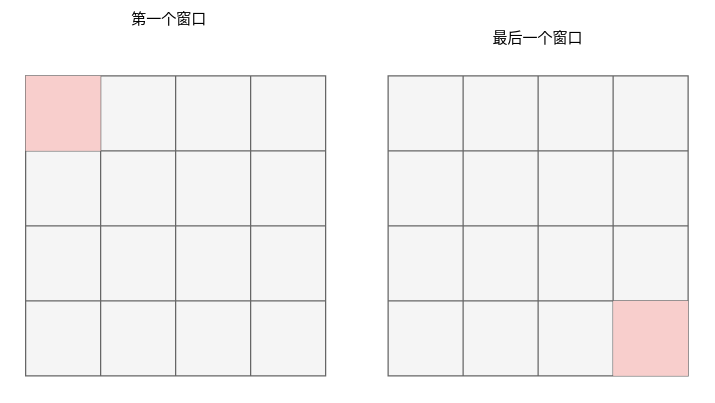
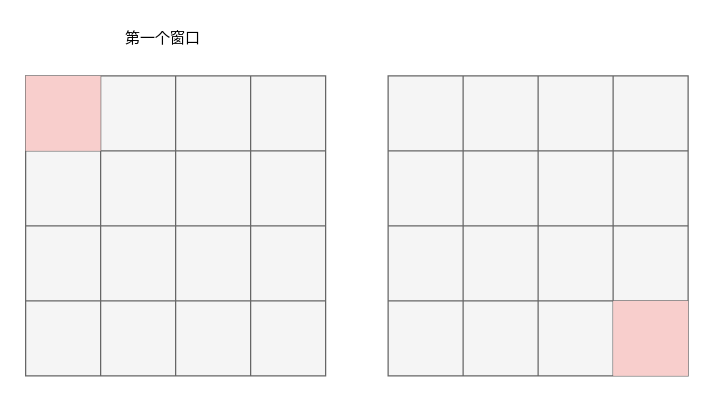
node "第一个窗口": moved (169, 19) -> (163, 38)
node "最后一个窗口": removed
